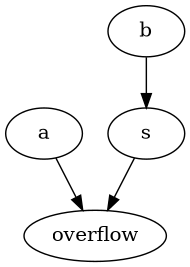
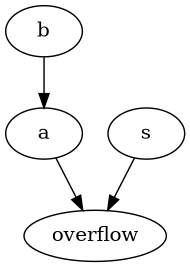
edge "b" -> "s": now "b" -> "a"
